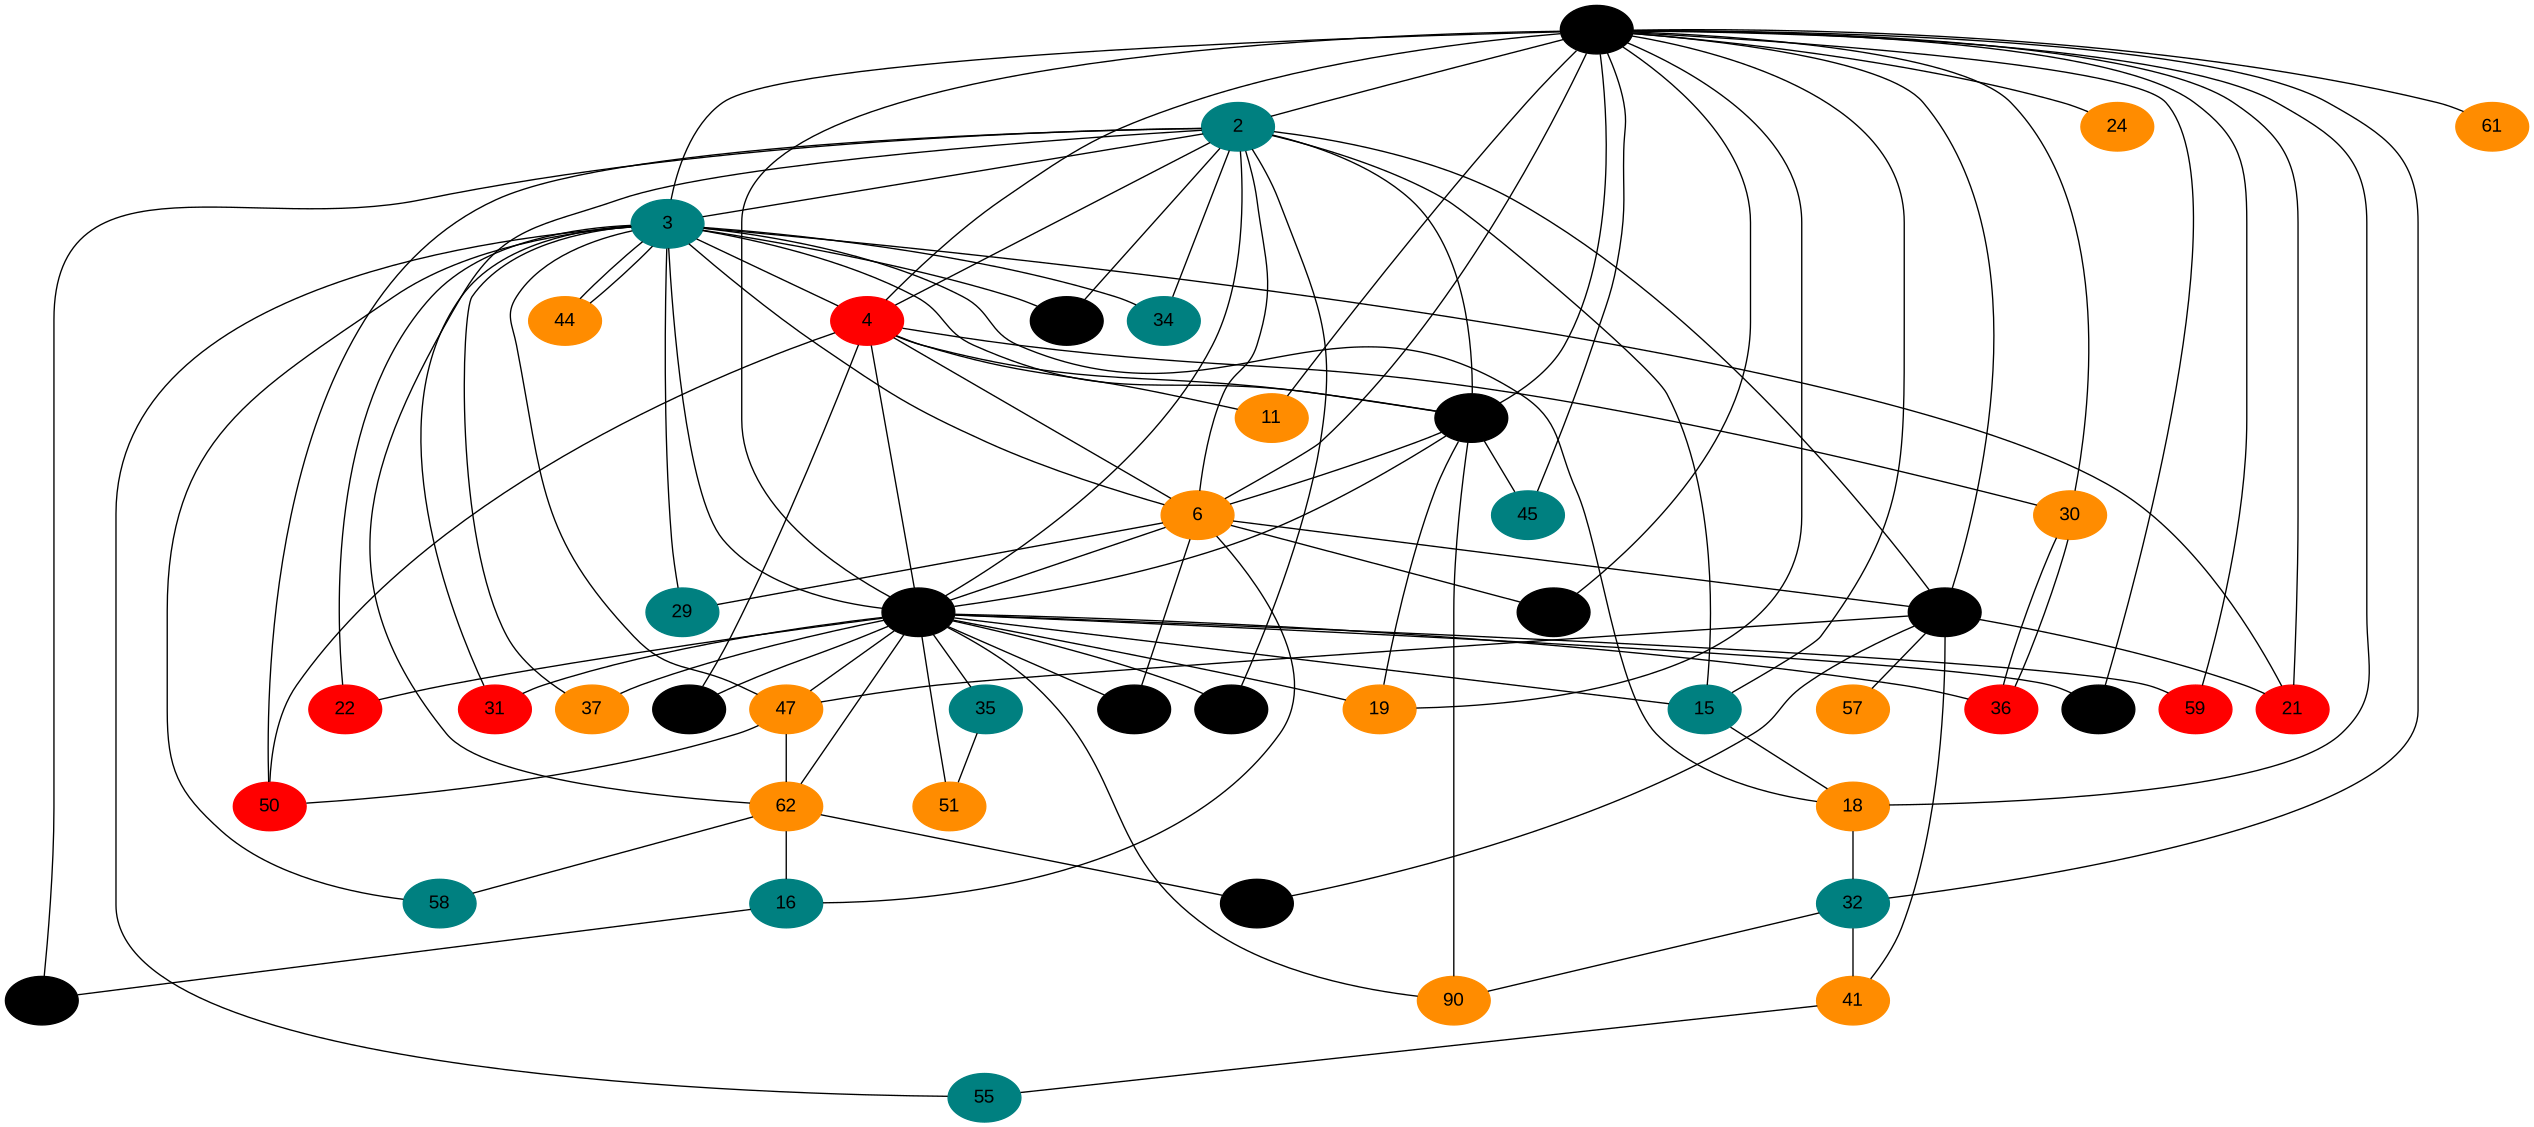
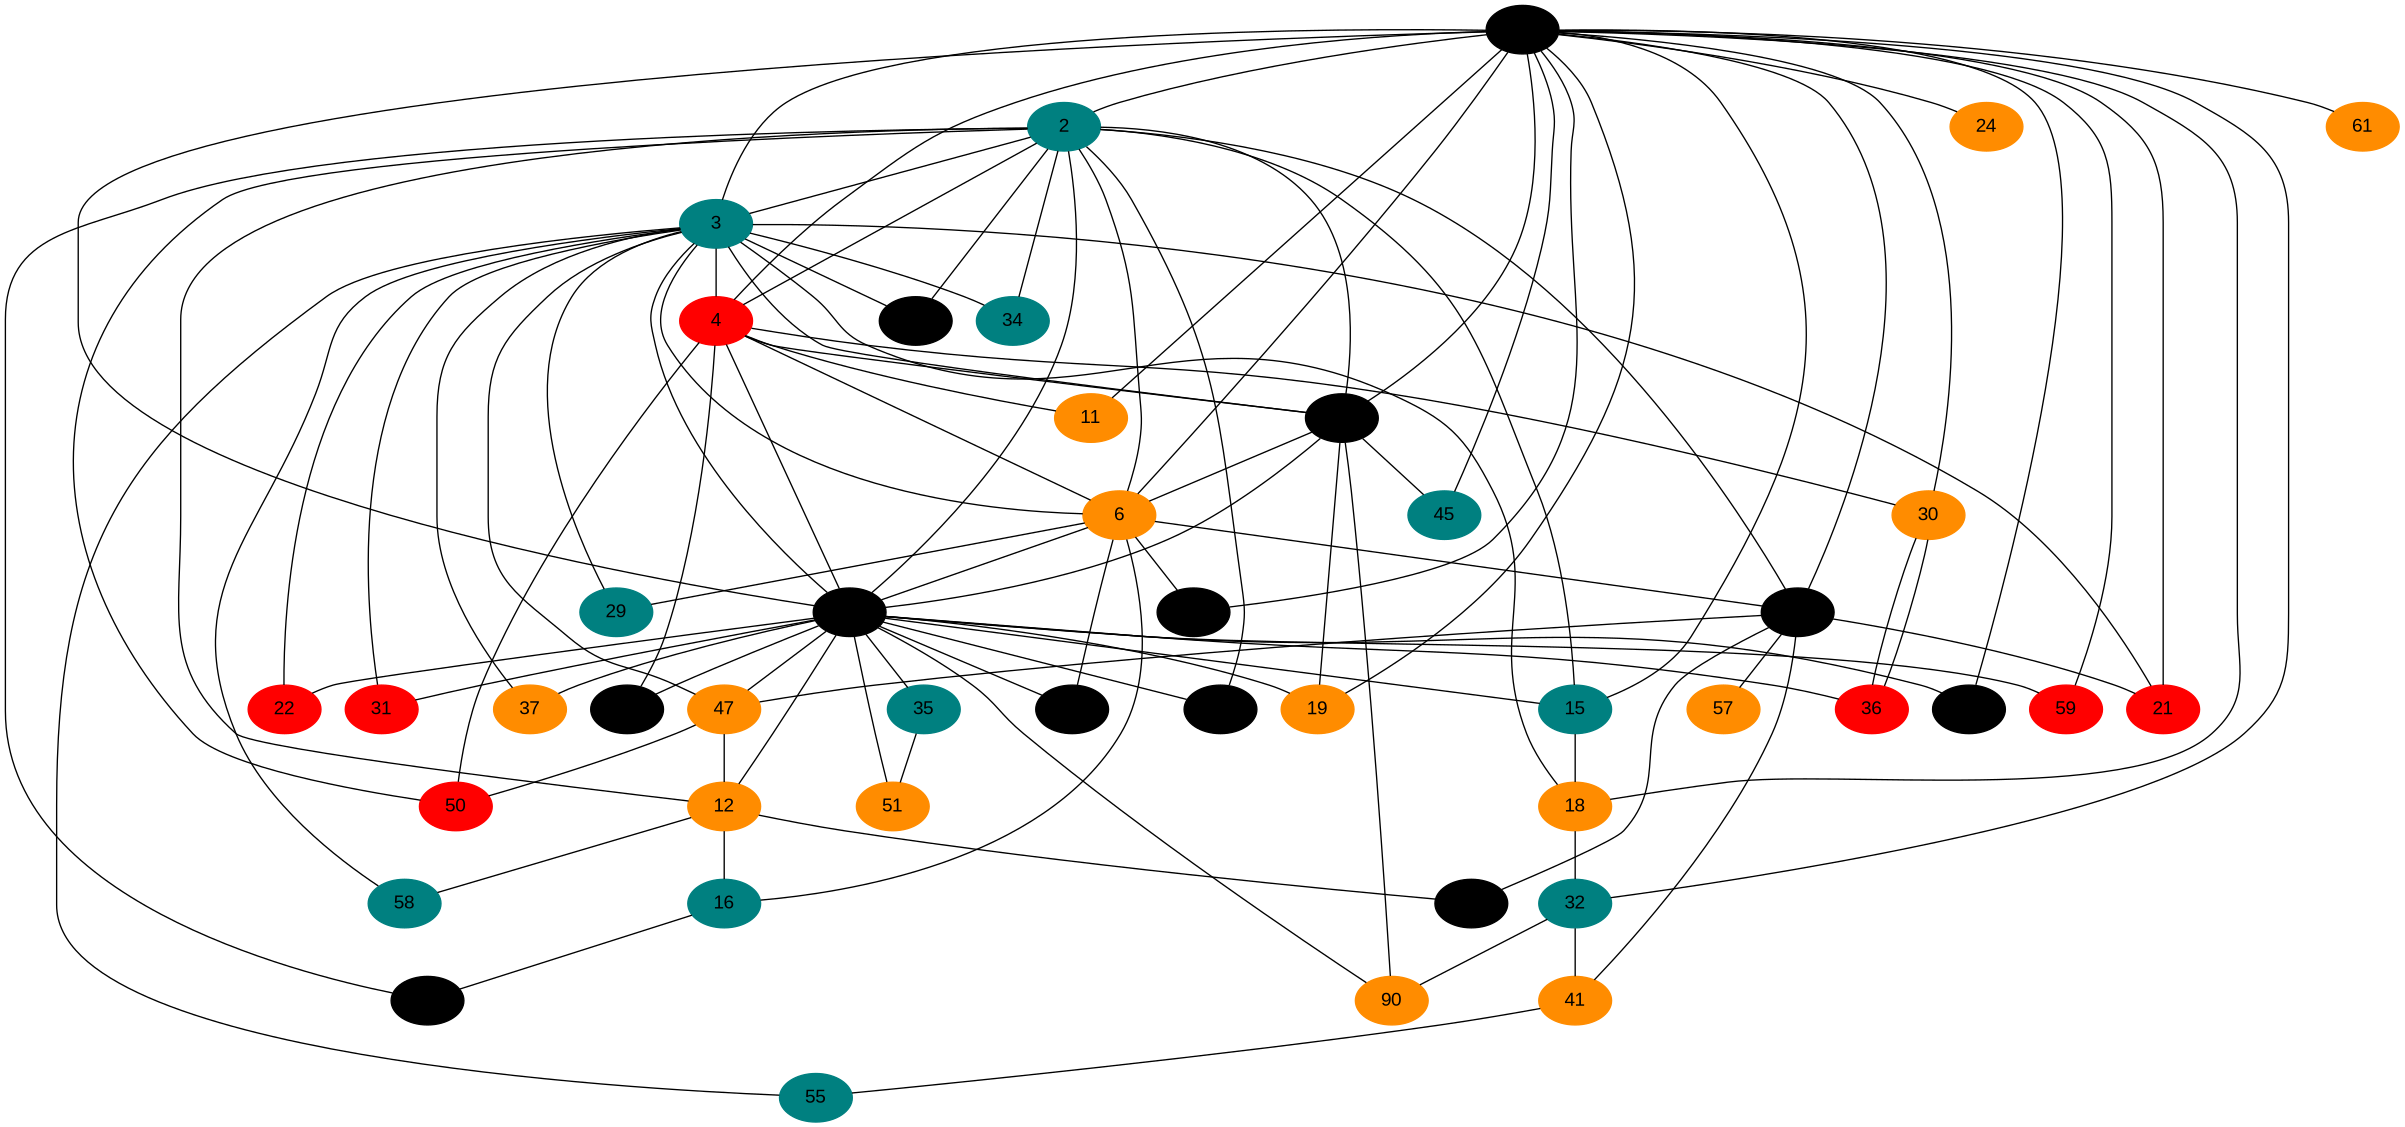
node "44": removed
node "62": label "62" -> "12"
